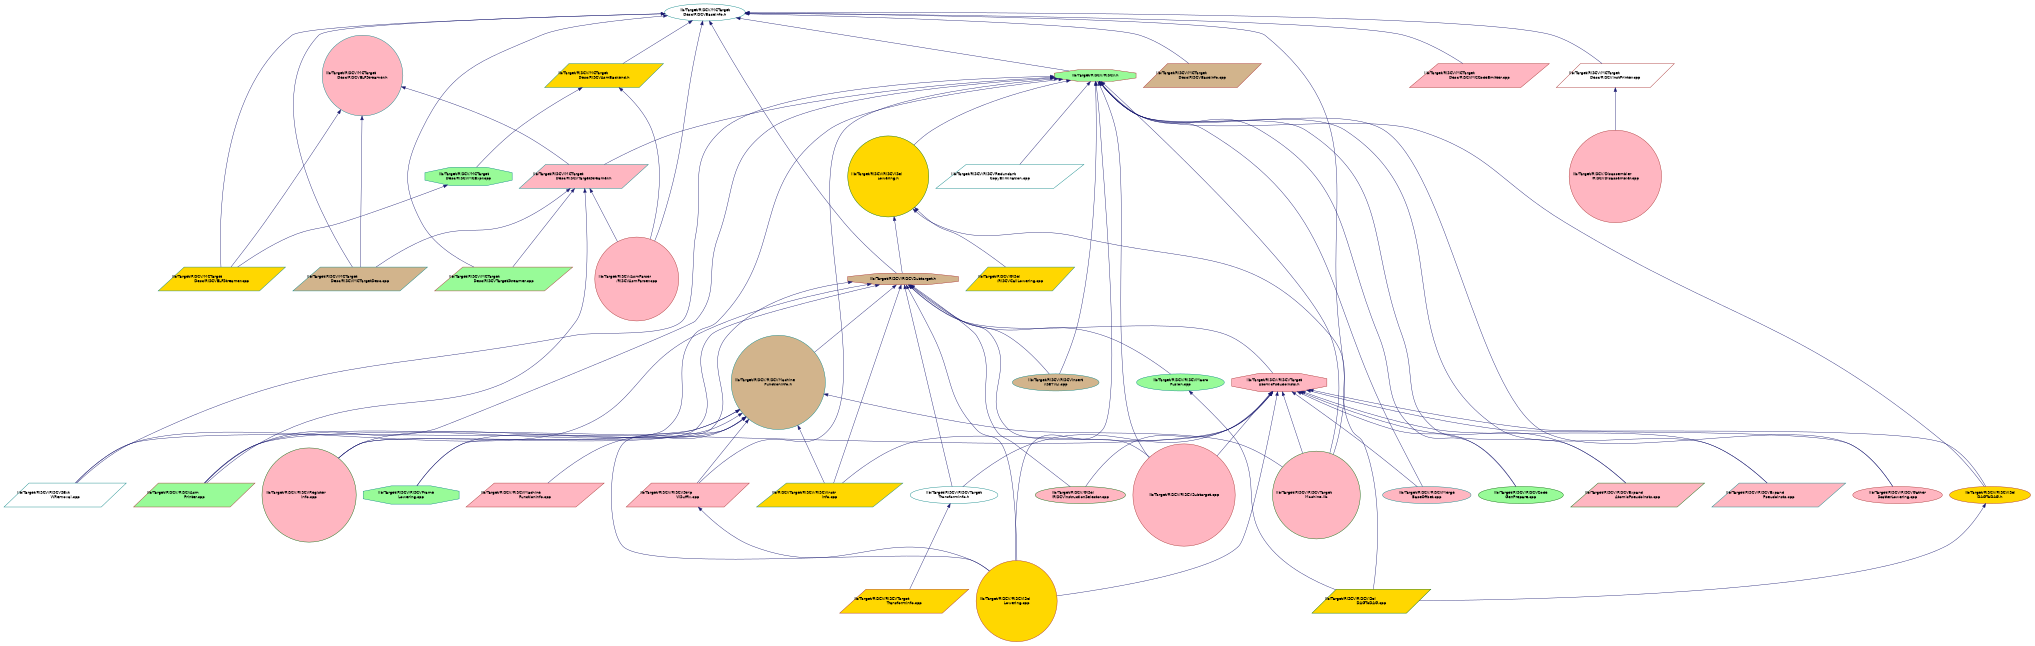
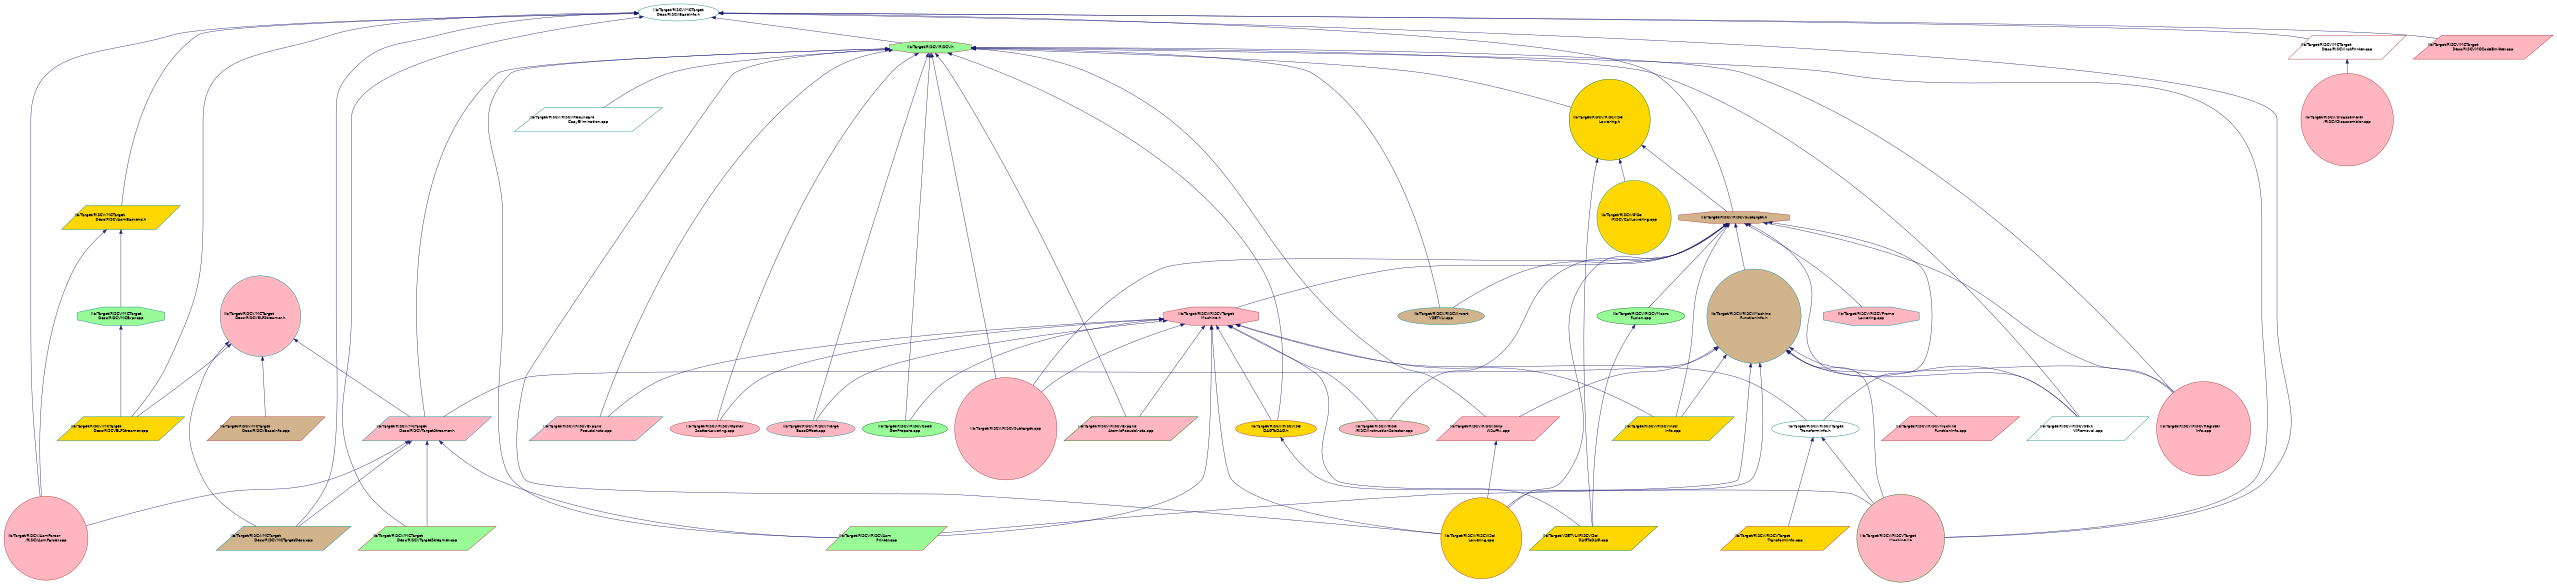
edge "lib/Target/RISCV/MCTarget Desc/RISCVBaseInfo.cpp" -> "lib/Target/RISCV/MCTarget Desc/RISCVBaseInfo.h": now "lib/Target/RISCV/MCTarget Desc/RISCVBaseInfo.cpp" -> "lib/Target/RISCV/MCTarget Desc/RISCVELFStreamer.h"
node "lib/Target/RISCV/GISel /RISCVCallLowering.cpp": shape parallelogram -> circle
node "lib/Target/RISCV/RISCVMacro Fusion.cpp": color teal -> darkgreen
node "lib/Target/RISCV/RISCVTarget AtomicPseudoInsts.h": label "lib/Target/RISCV/RISCVTarget AtomicPseudoInsts.h" -> "lib/Target/RISCV/RISCVTarget Machine.h"
edge "lib/Target/RISCV/RISCVFrame Lowering.cpp" -> "lib/Target/RISCV/RISCVMachine FunctionInfo.h": now "lib/Target/RISCV/MCTarget Desc/RISCVTargetStreamer.h" -> "lib/Target/RISCV/RISCVMachine FunctionInfo.h"
edge "lib/Target/RISCV/RISCVTarget Machine.lib" -> "lib/Target/RISCV/RISCVTarget TransformInfo.h": added
node "lib/Target/RISCV/RISCVRegister Info.cpp": color darkgreen -> brown
node "lib/Target/RISCV/RISCVFrame Lowering.cpp": fillcolor palegreen -> lightpink
node "lib/RISCVTarget/RISCV/RISCVInstr Info.cpp": label "lib/RISCVTarget/RISCV/RISCVInstr Info.cpp" -> "lib/Target/RISCV/RISCVInstr Info.cpp"
node "lib/Target/RISCV/RISCVISel DAGToDAG.cpp": label "lib/Target/RISCV/RISCVISel DAGToDAG.cpp" -> "lib/Target/VSETVLI/RISCVISel DAGToDAG.cpp"
